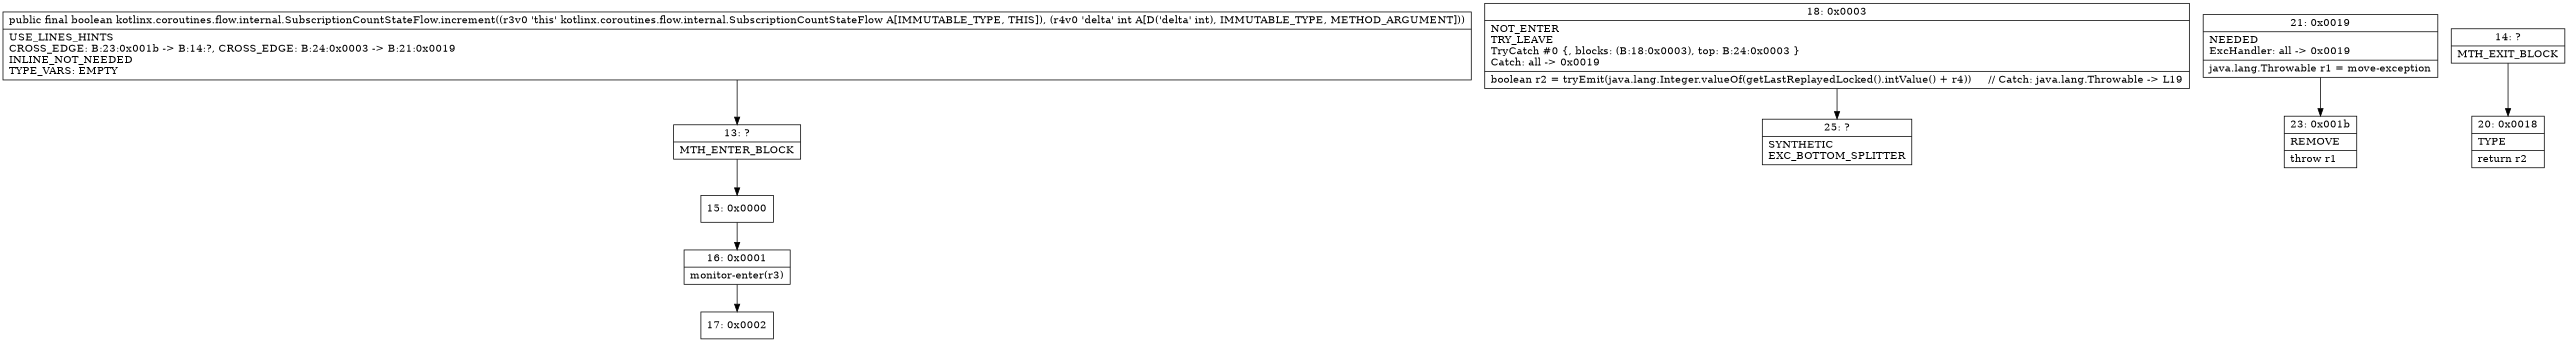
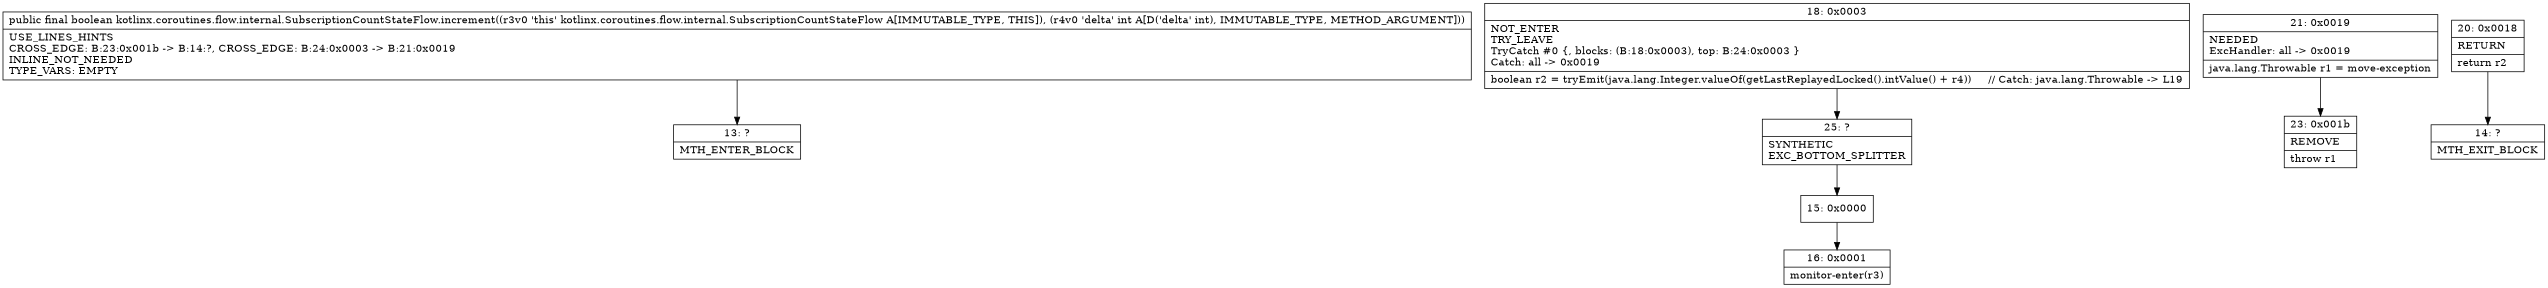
edge "14: ?" -> "20: 0x0018": reversed
node "20: 0x0018": text "TYPE" -> "RETURN"
edge "13: ?" -> "15: 0x0000": now "25: ?" -> "15: 0x0000"
node "17: 0x0002": removed
